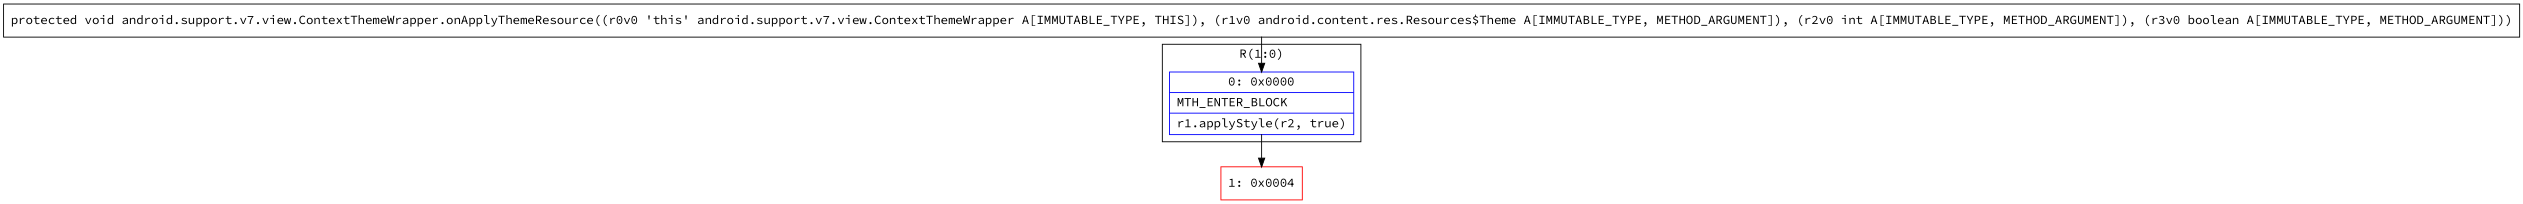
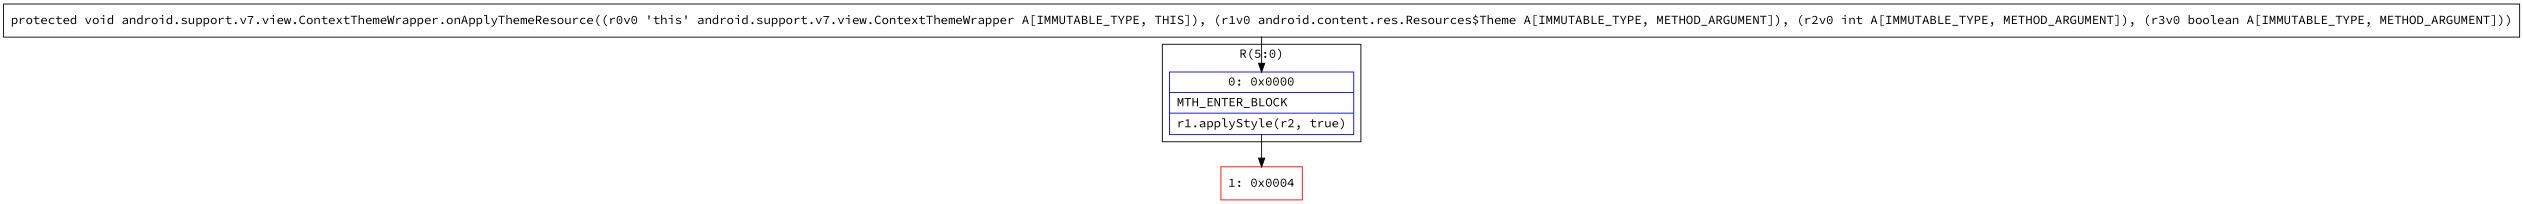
cluster "R(1:0)": label "R(1:0)" -> "R(5:0)"
